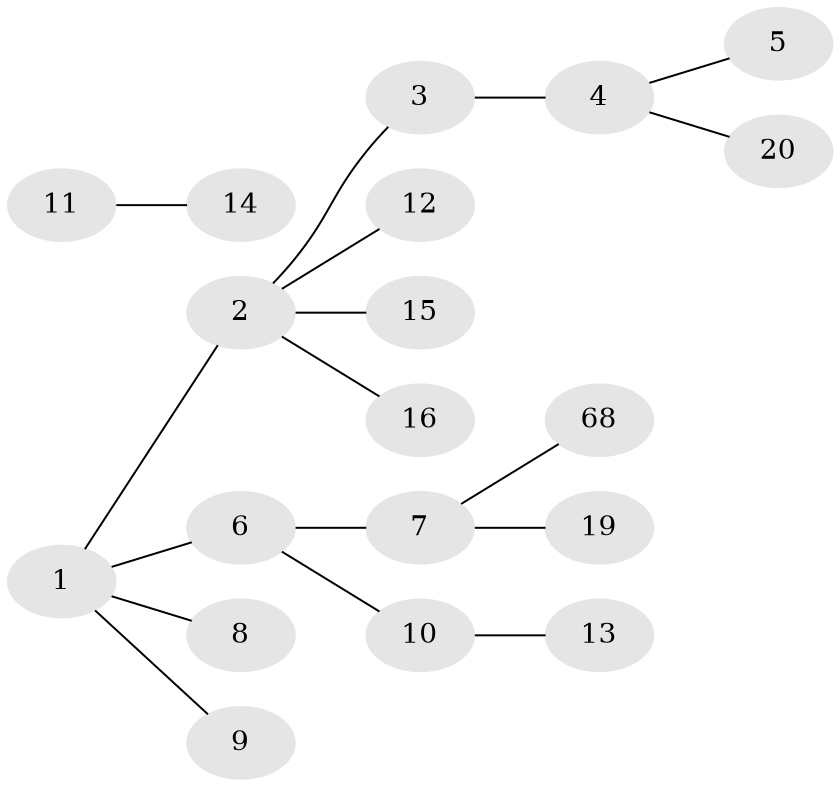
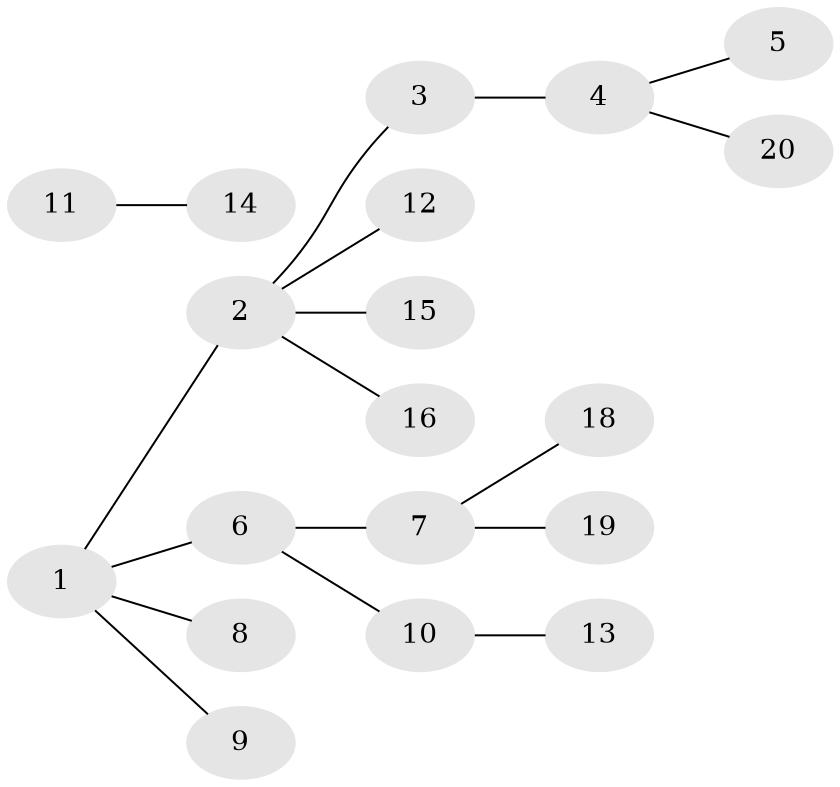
node "68": label "68" -> "18"
